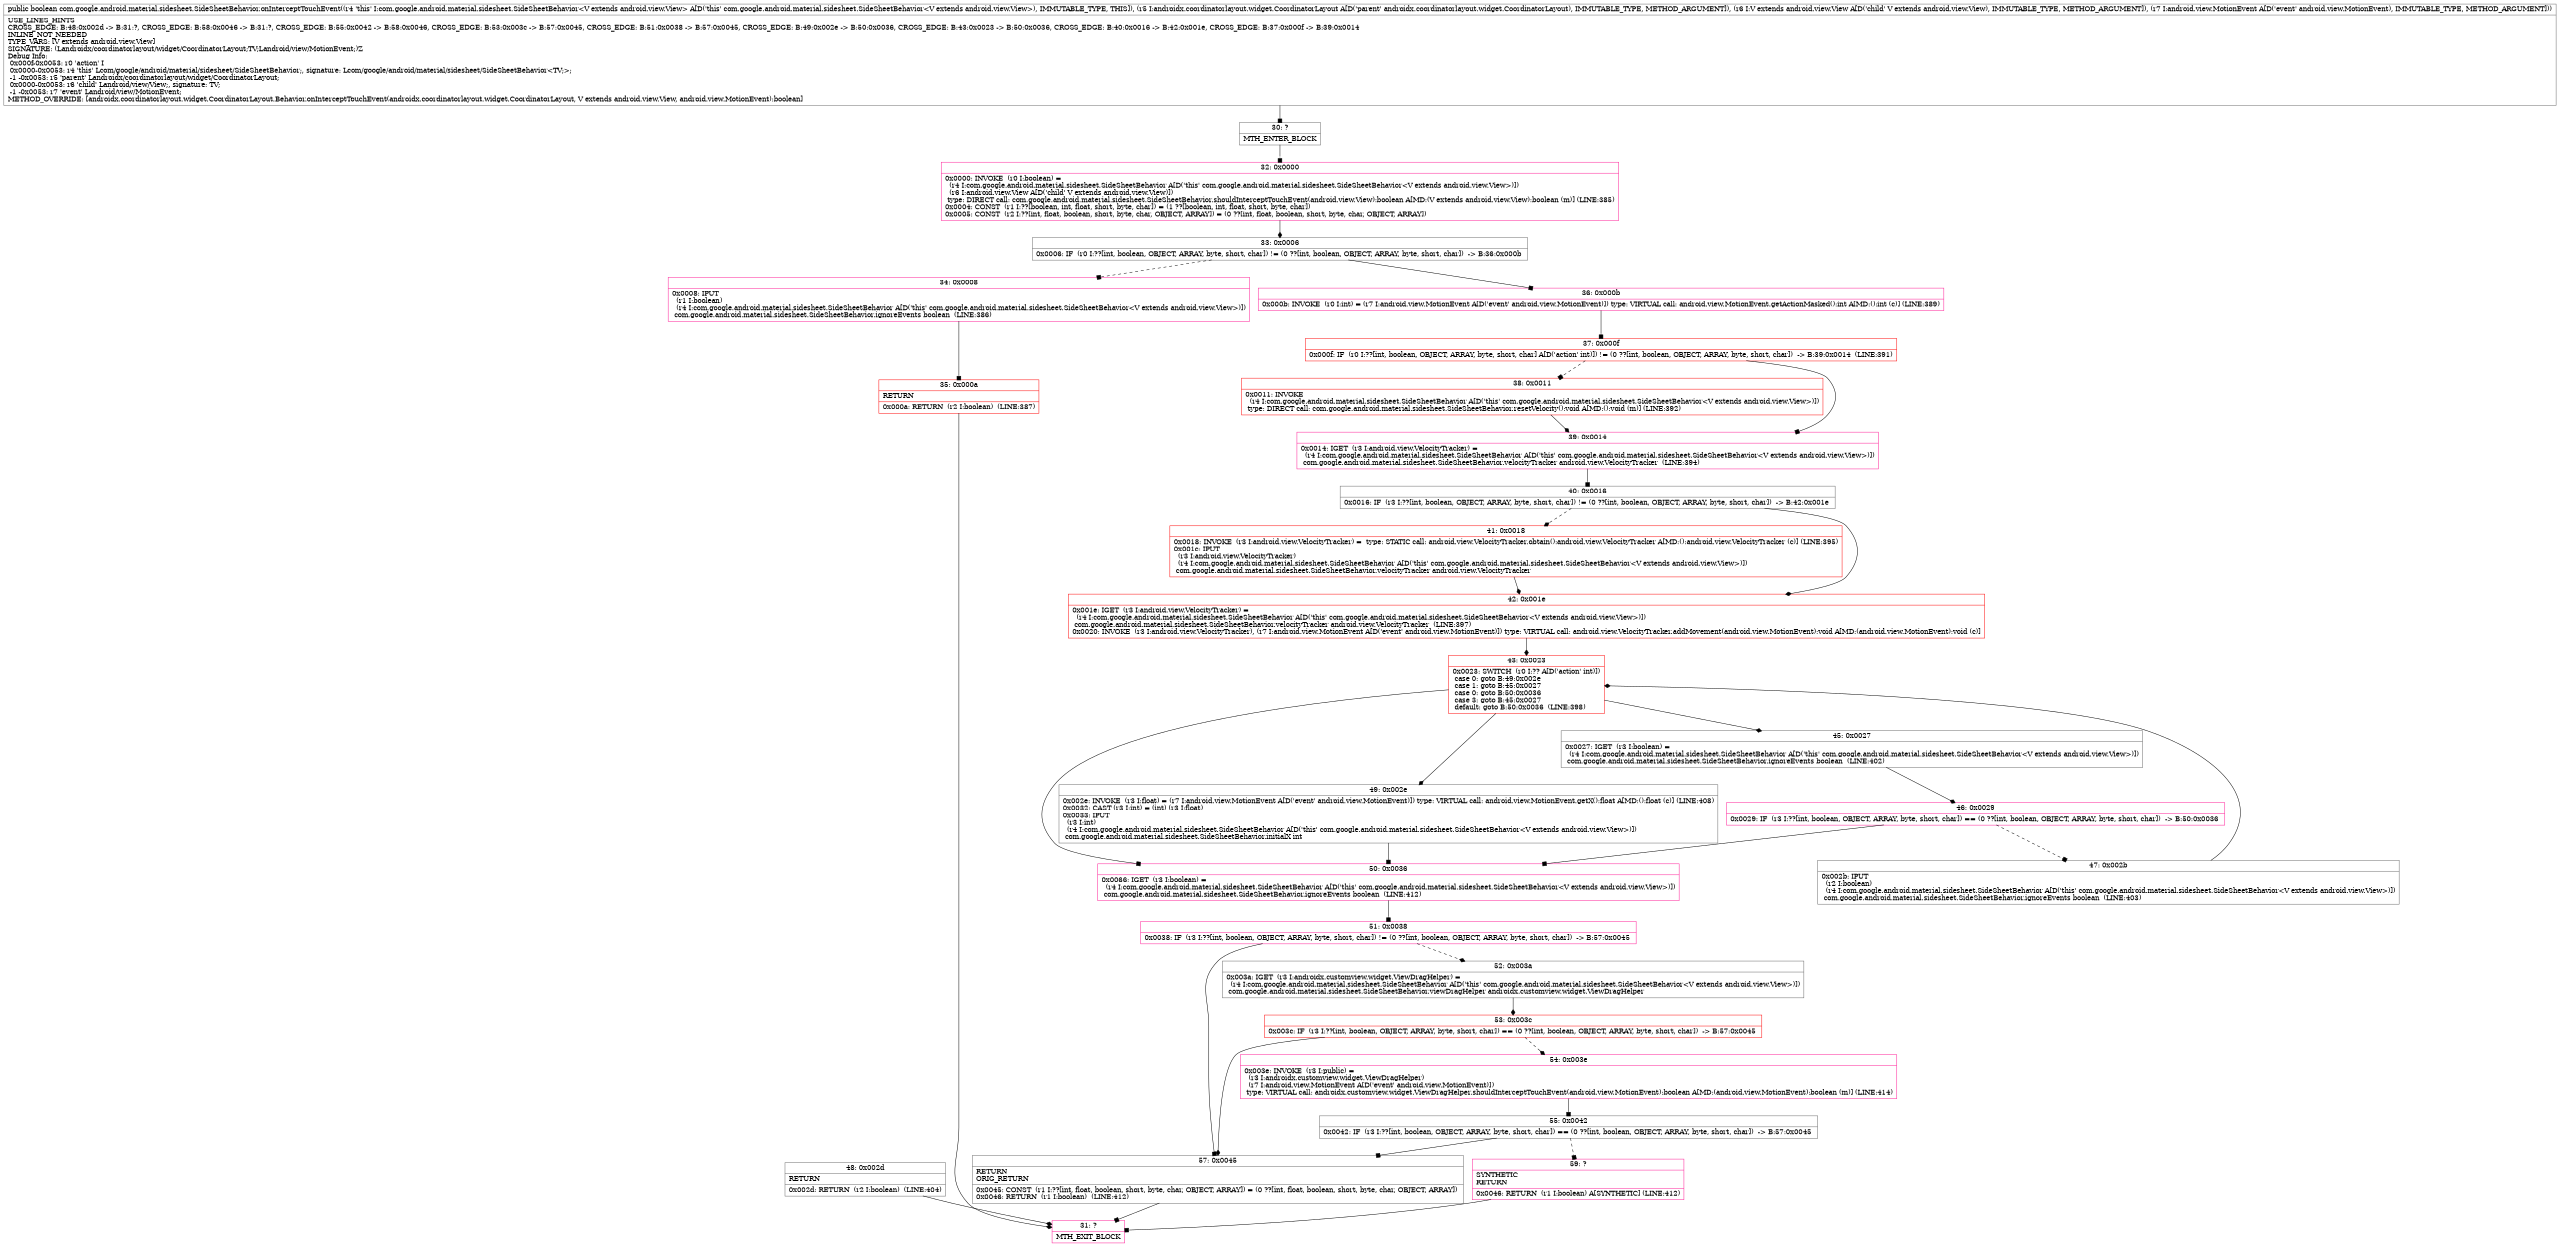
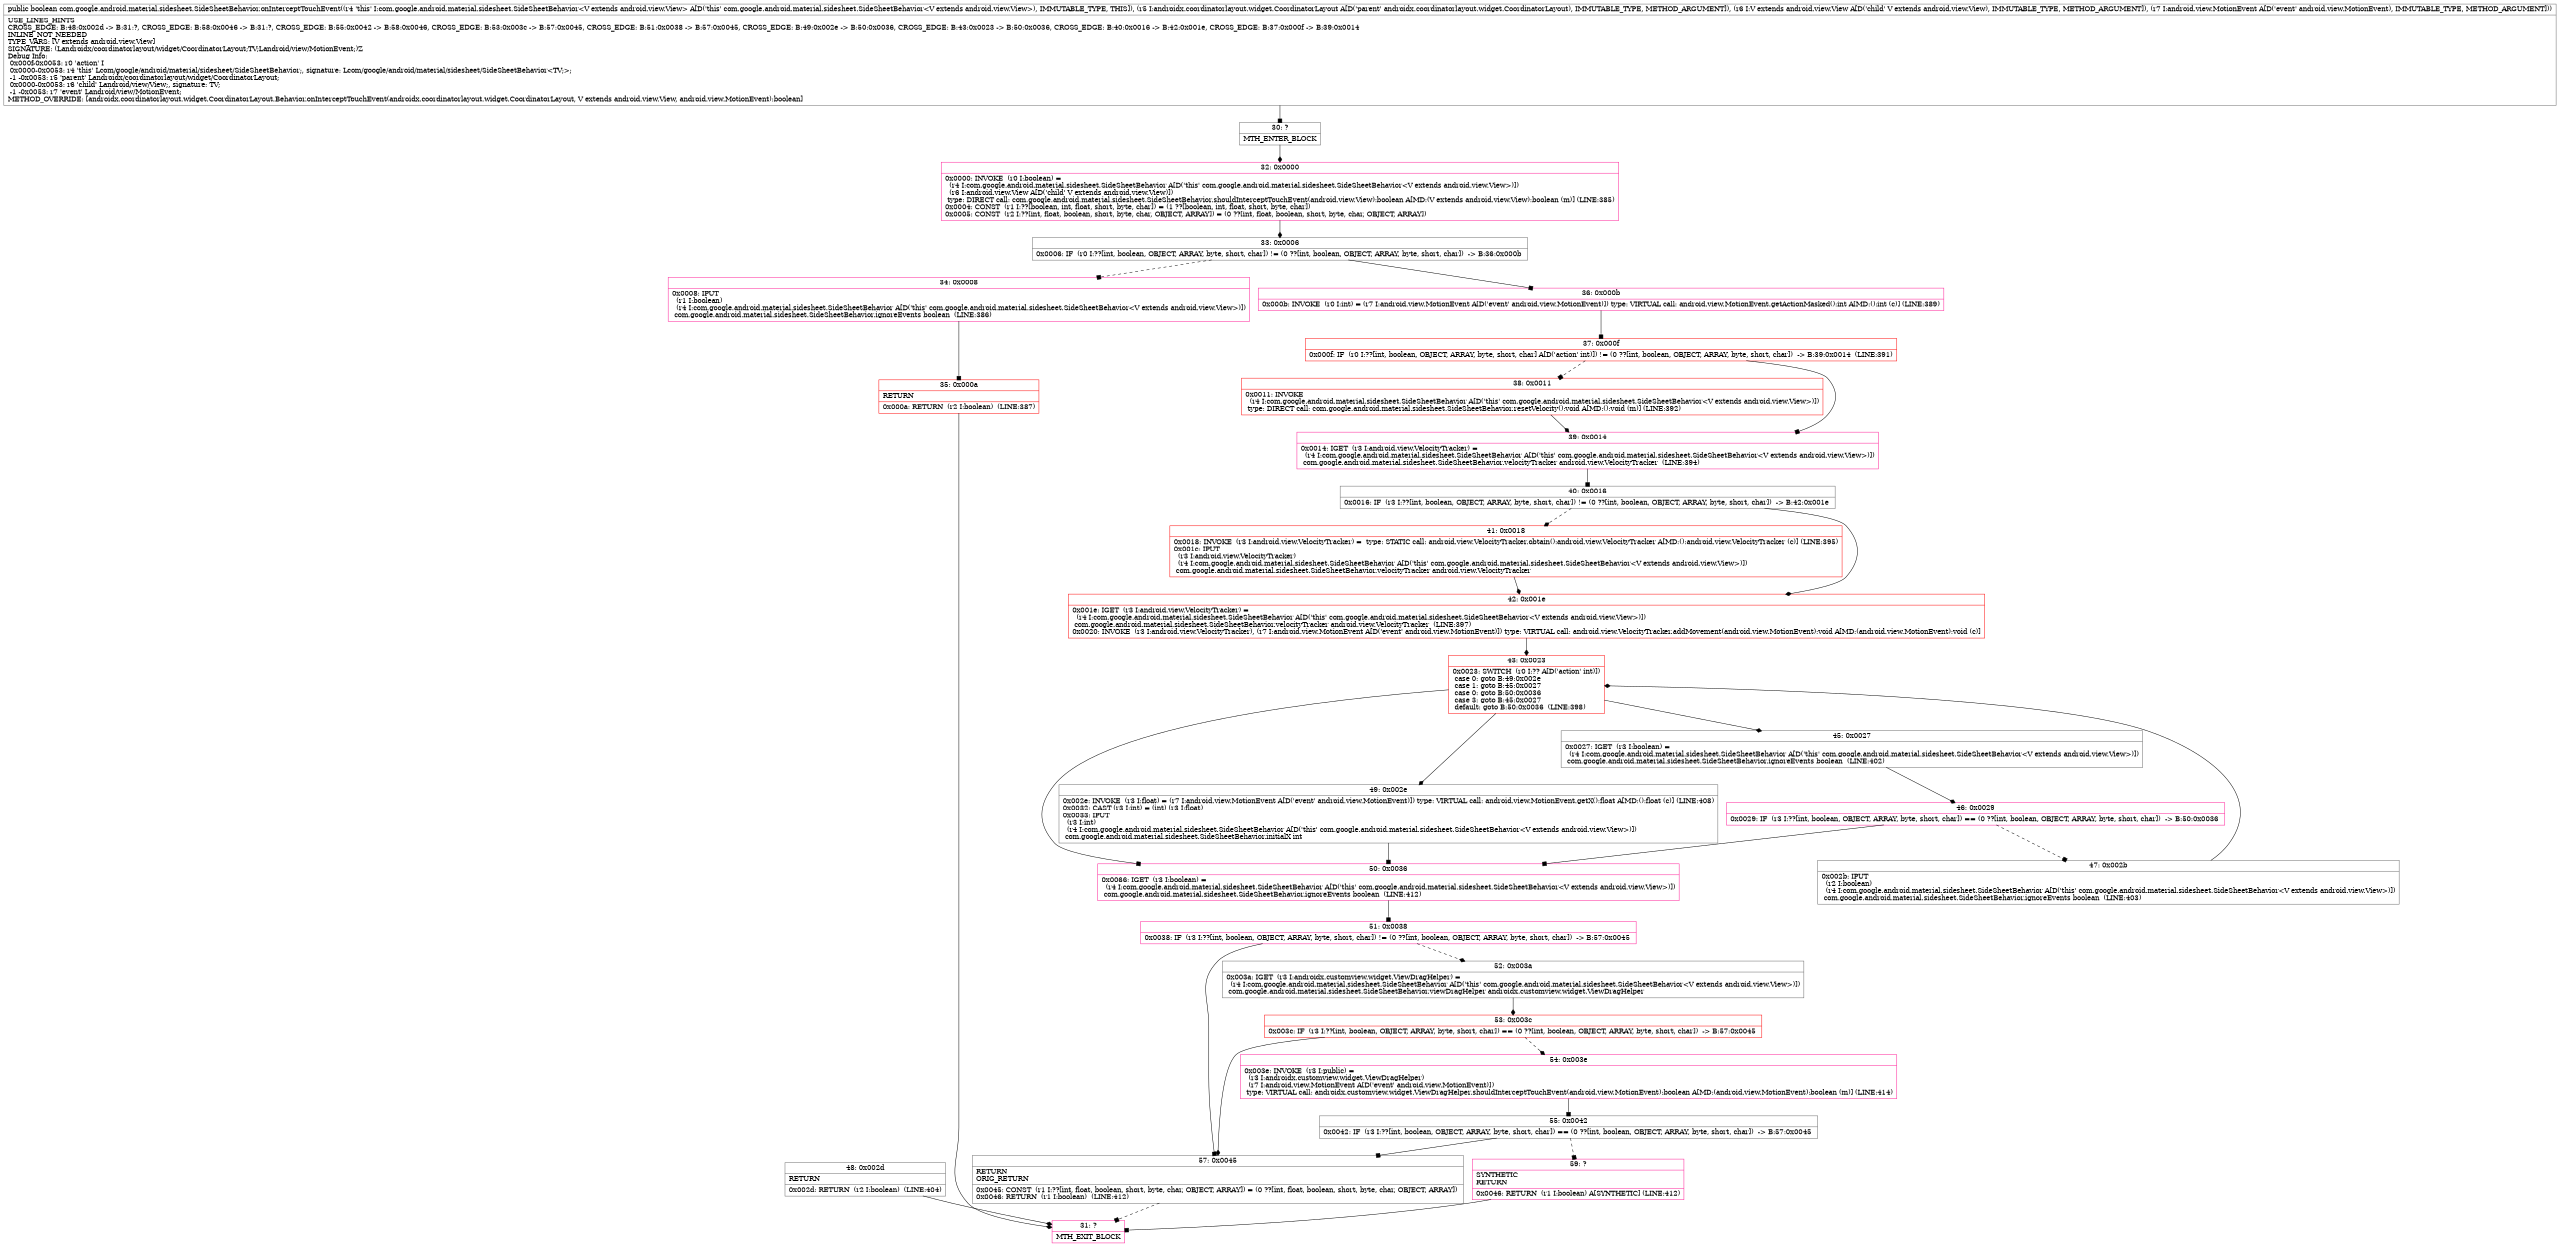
edge "30: ?" -> "32: 0x0000": arrowhead box -> diamond
edge "57: 0x0045" -> "31: ?": style solid -> dashed
